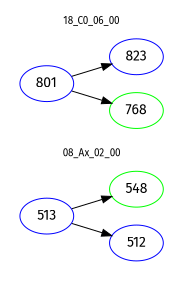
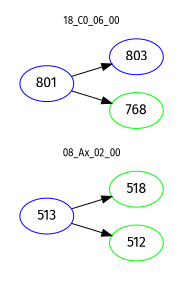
node "823": label "823" -> "803"
node "548": label "548" -> "518"
node "512": color blue -> green
